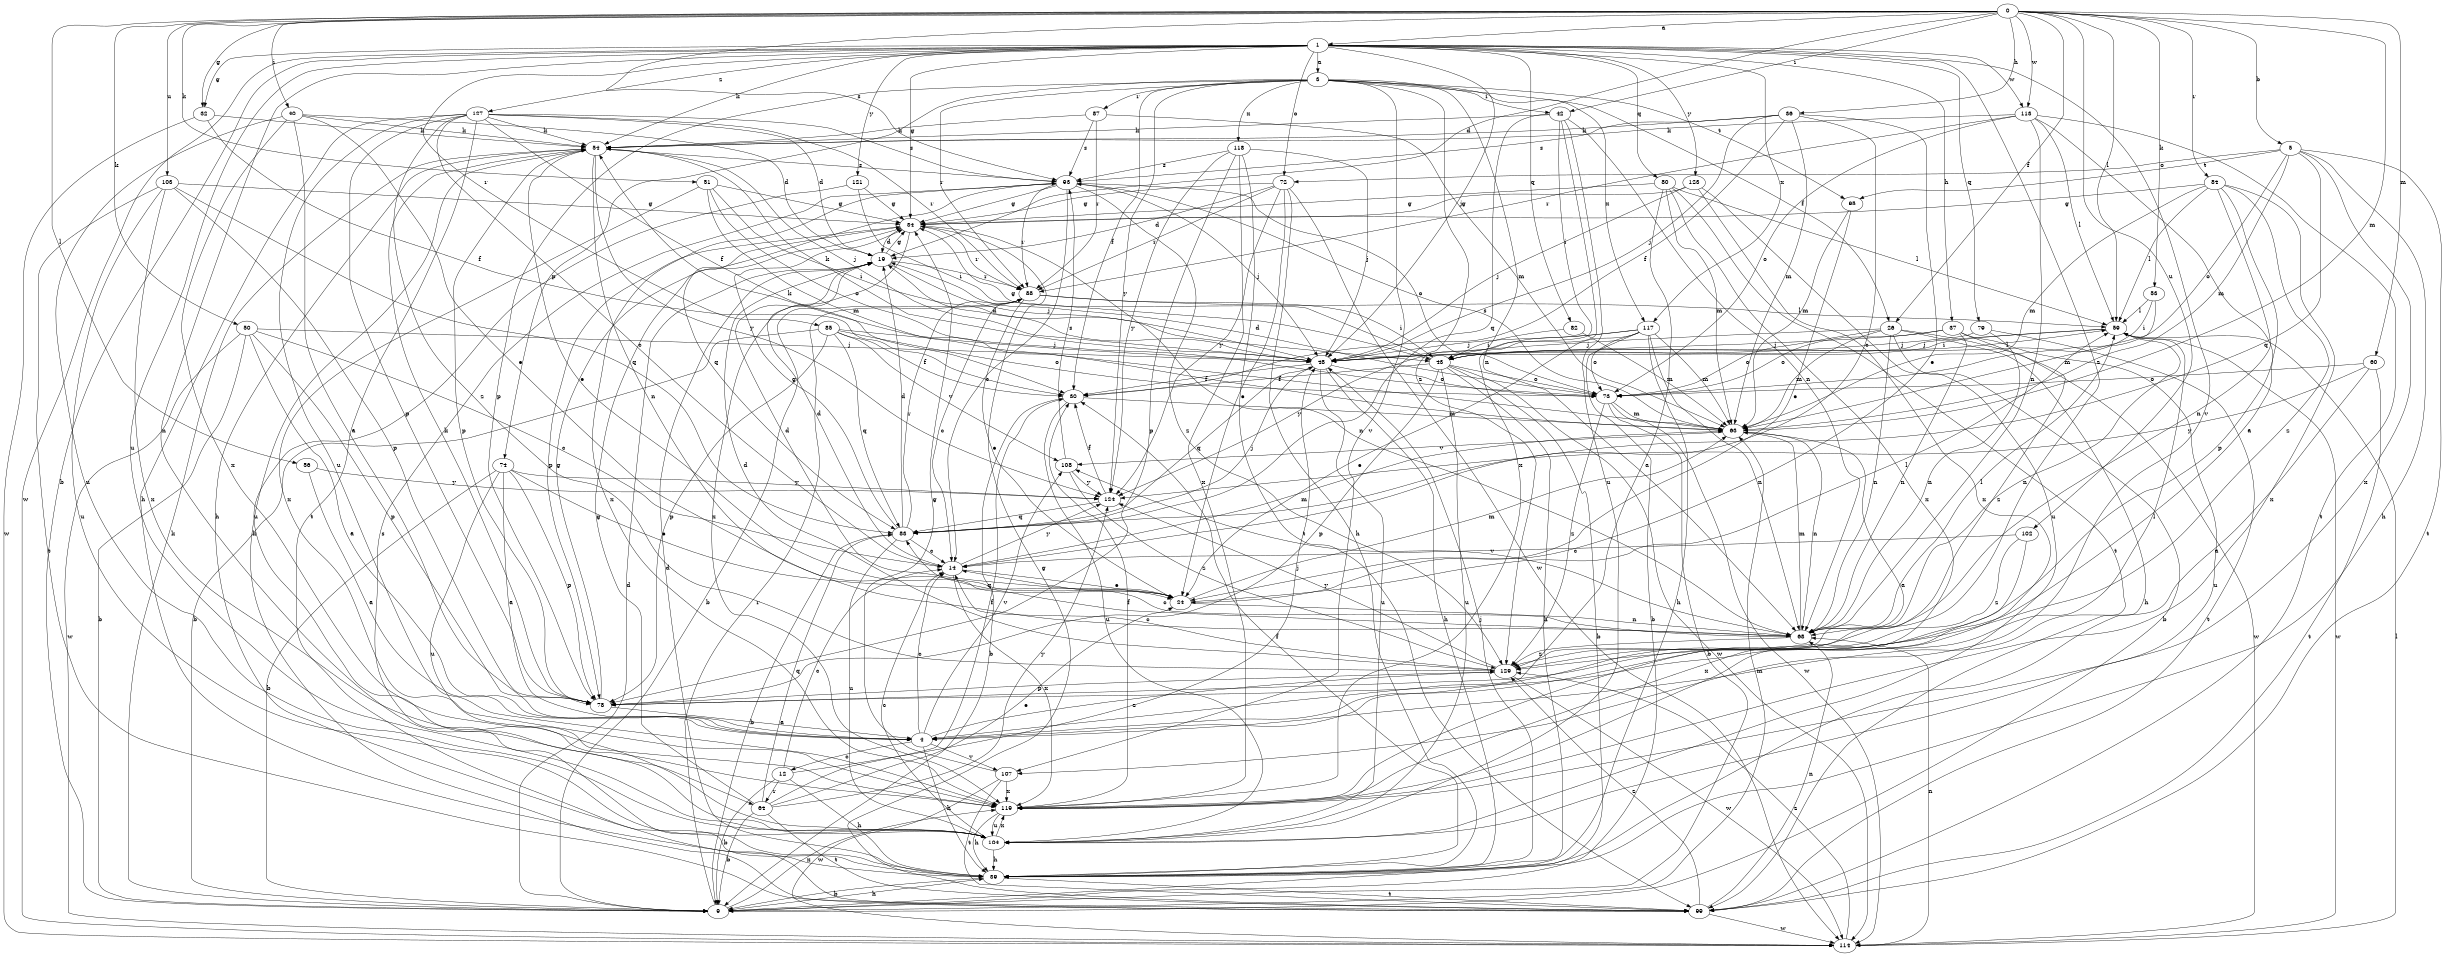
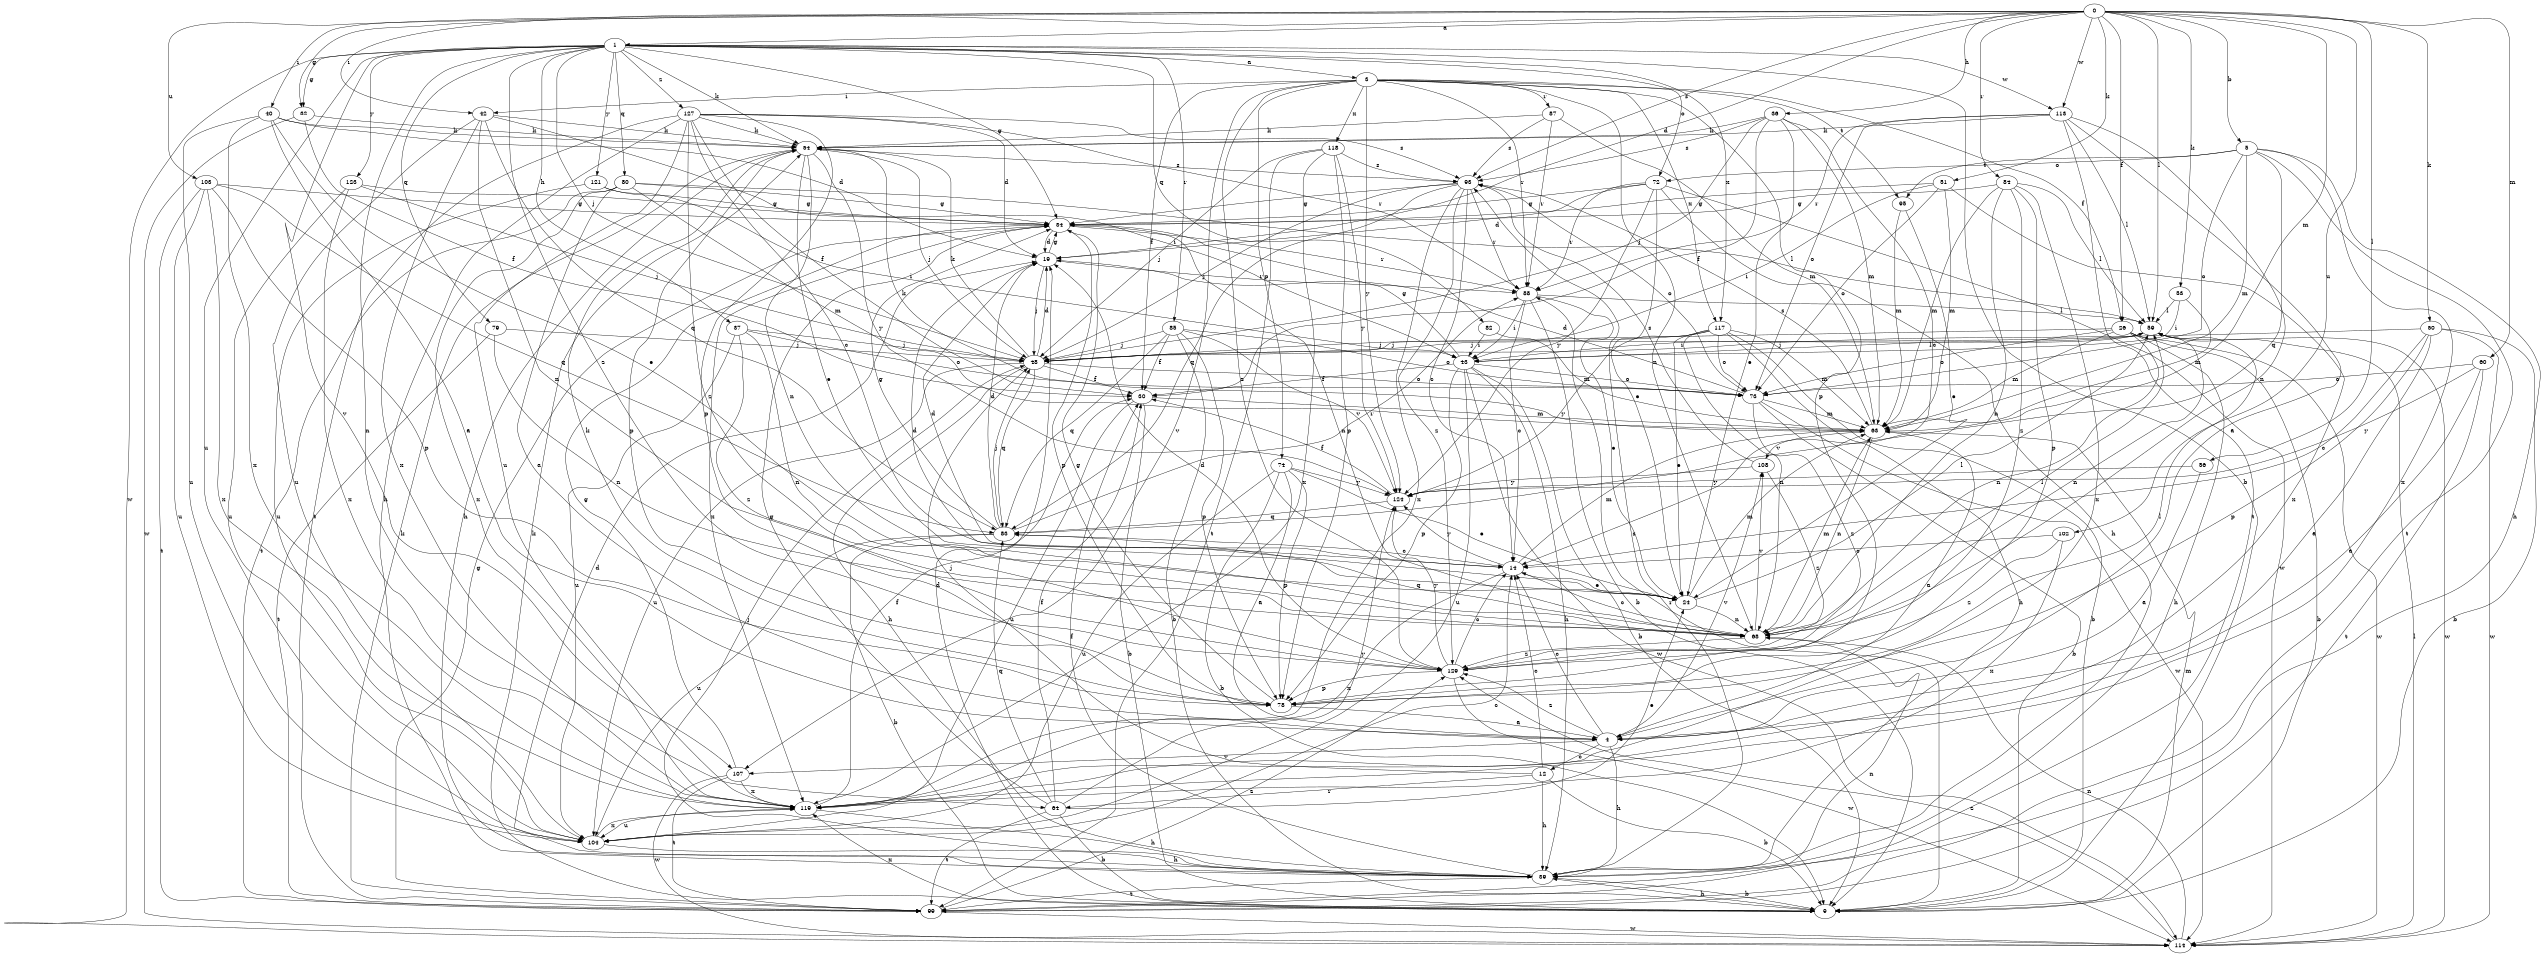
edge "85" -> "108": now "85" -> "124"
